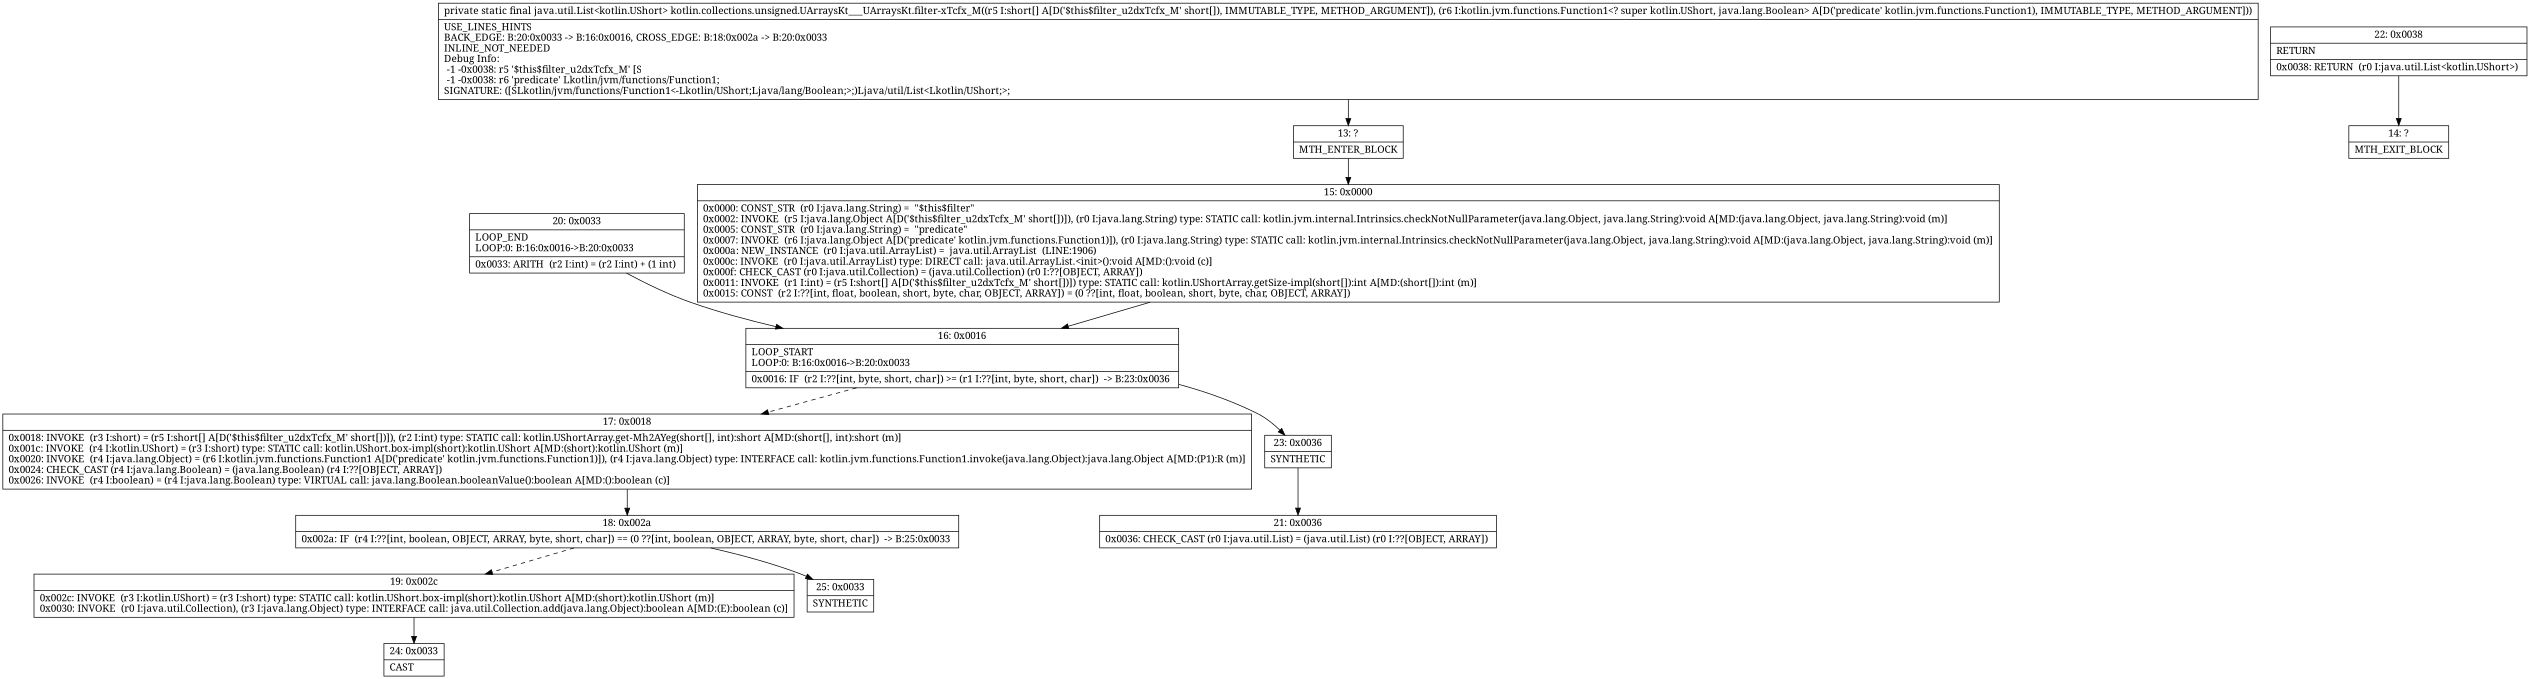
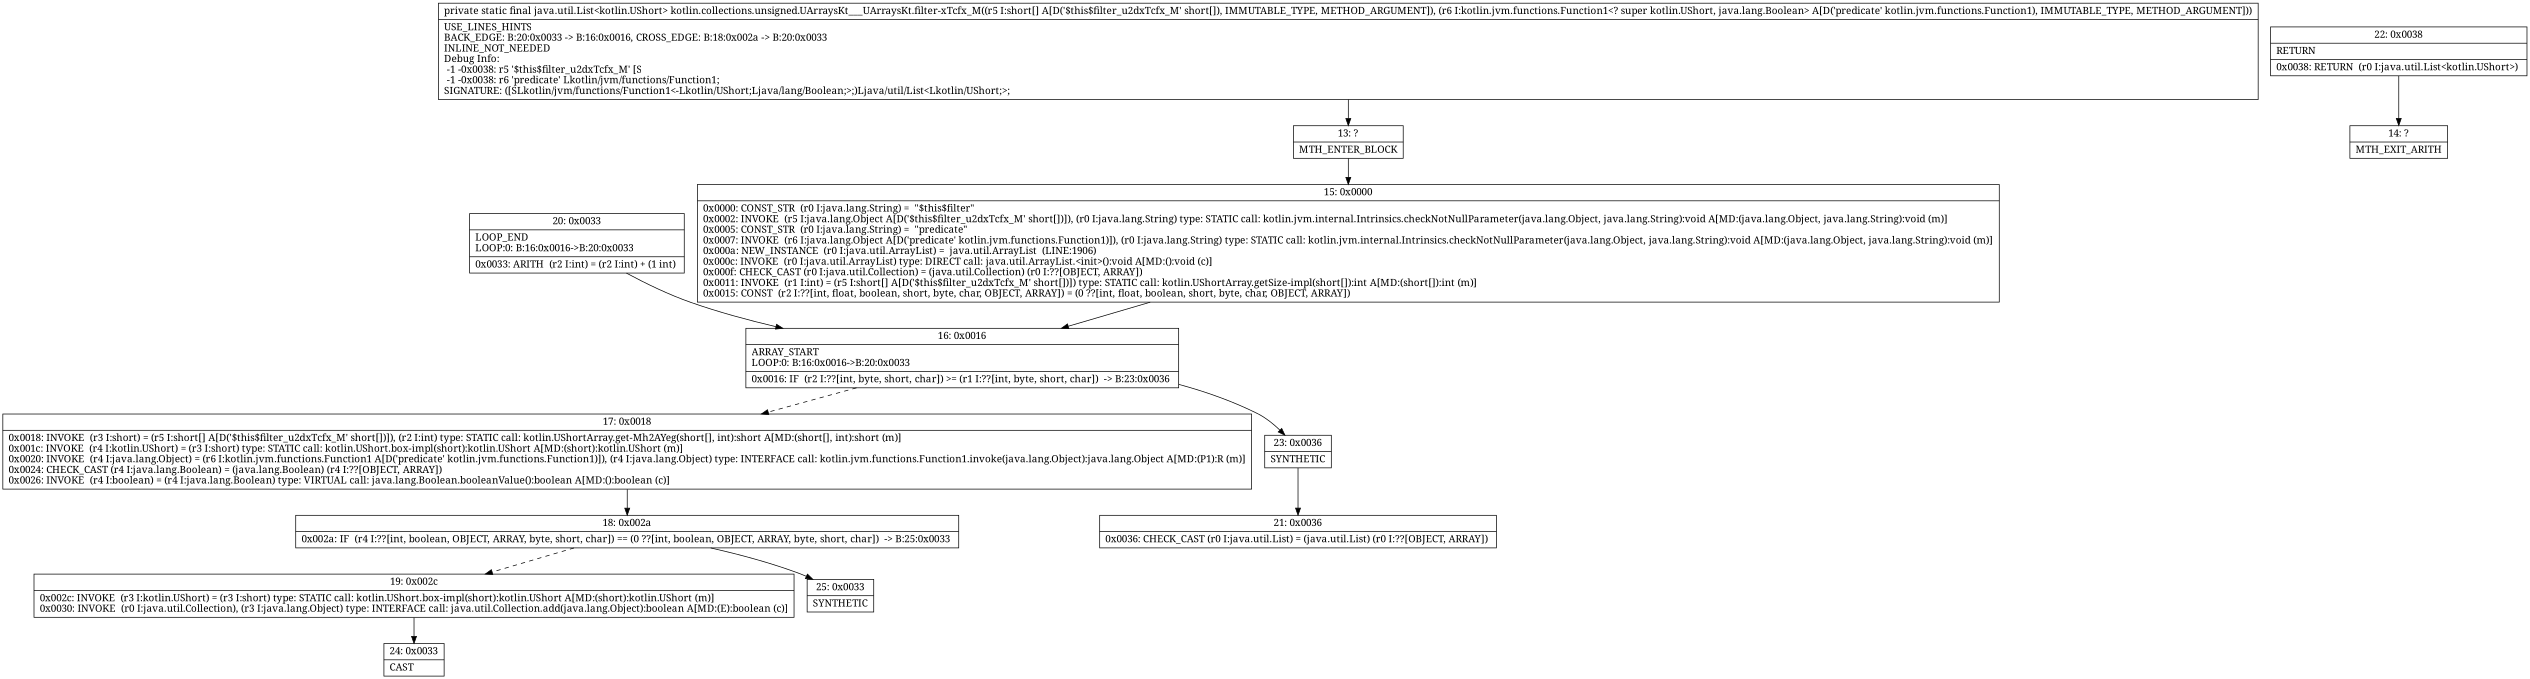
node "14: ?": text "MTH_EXIT_BLOCK" -> "MTH_EXIT_ARITH"
node "16: 0x0016": text "LOOP_START" -> "ARRAY_START"
